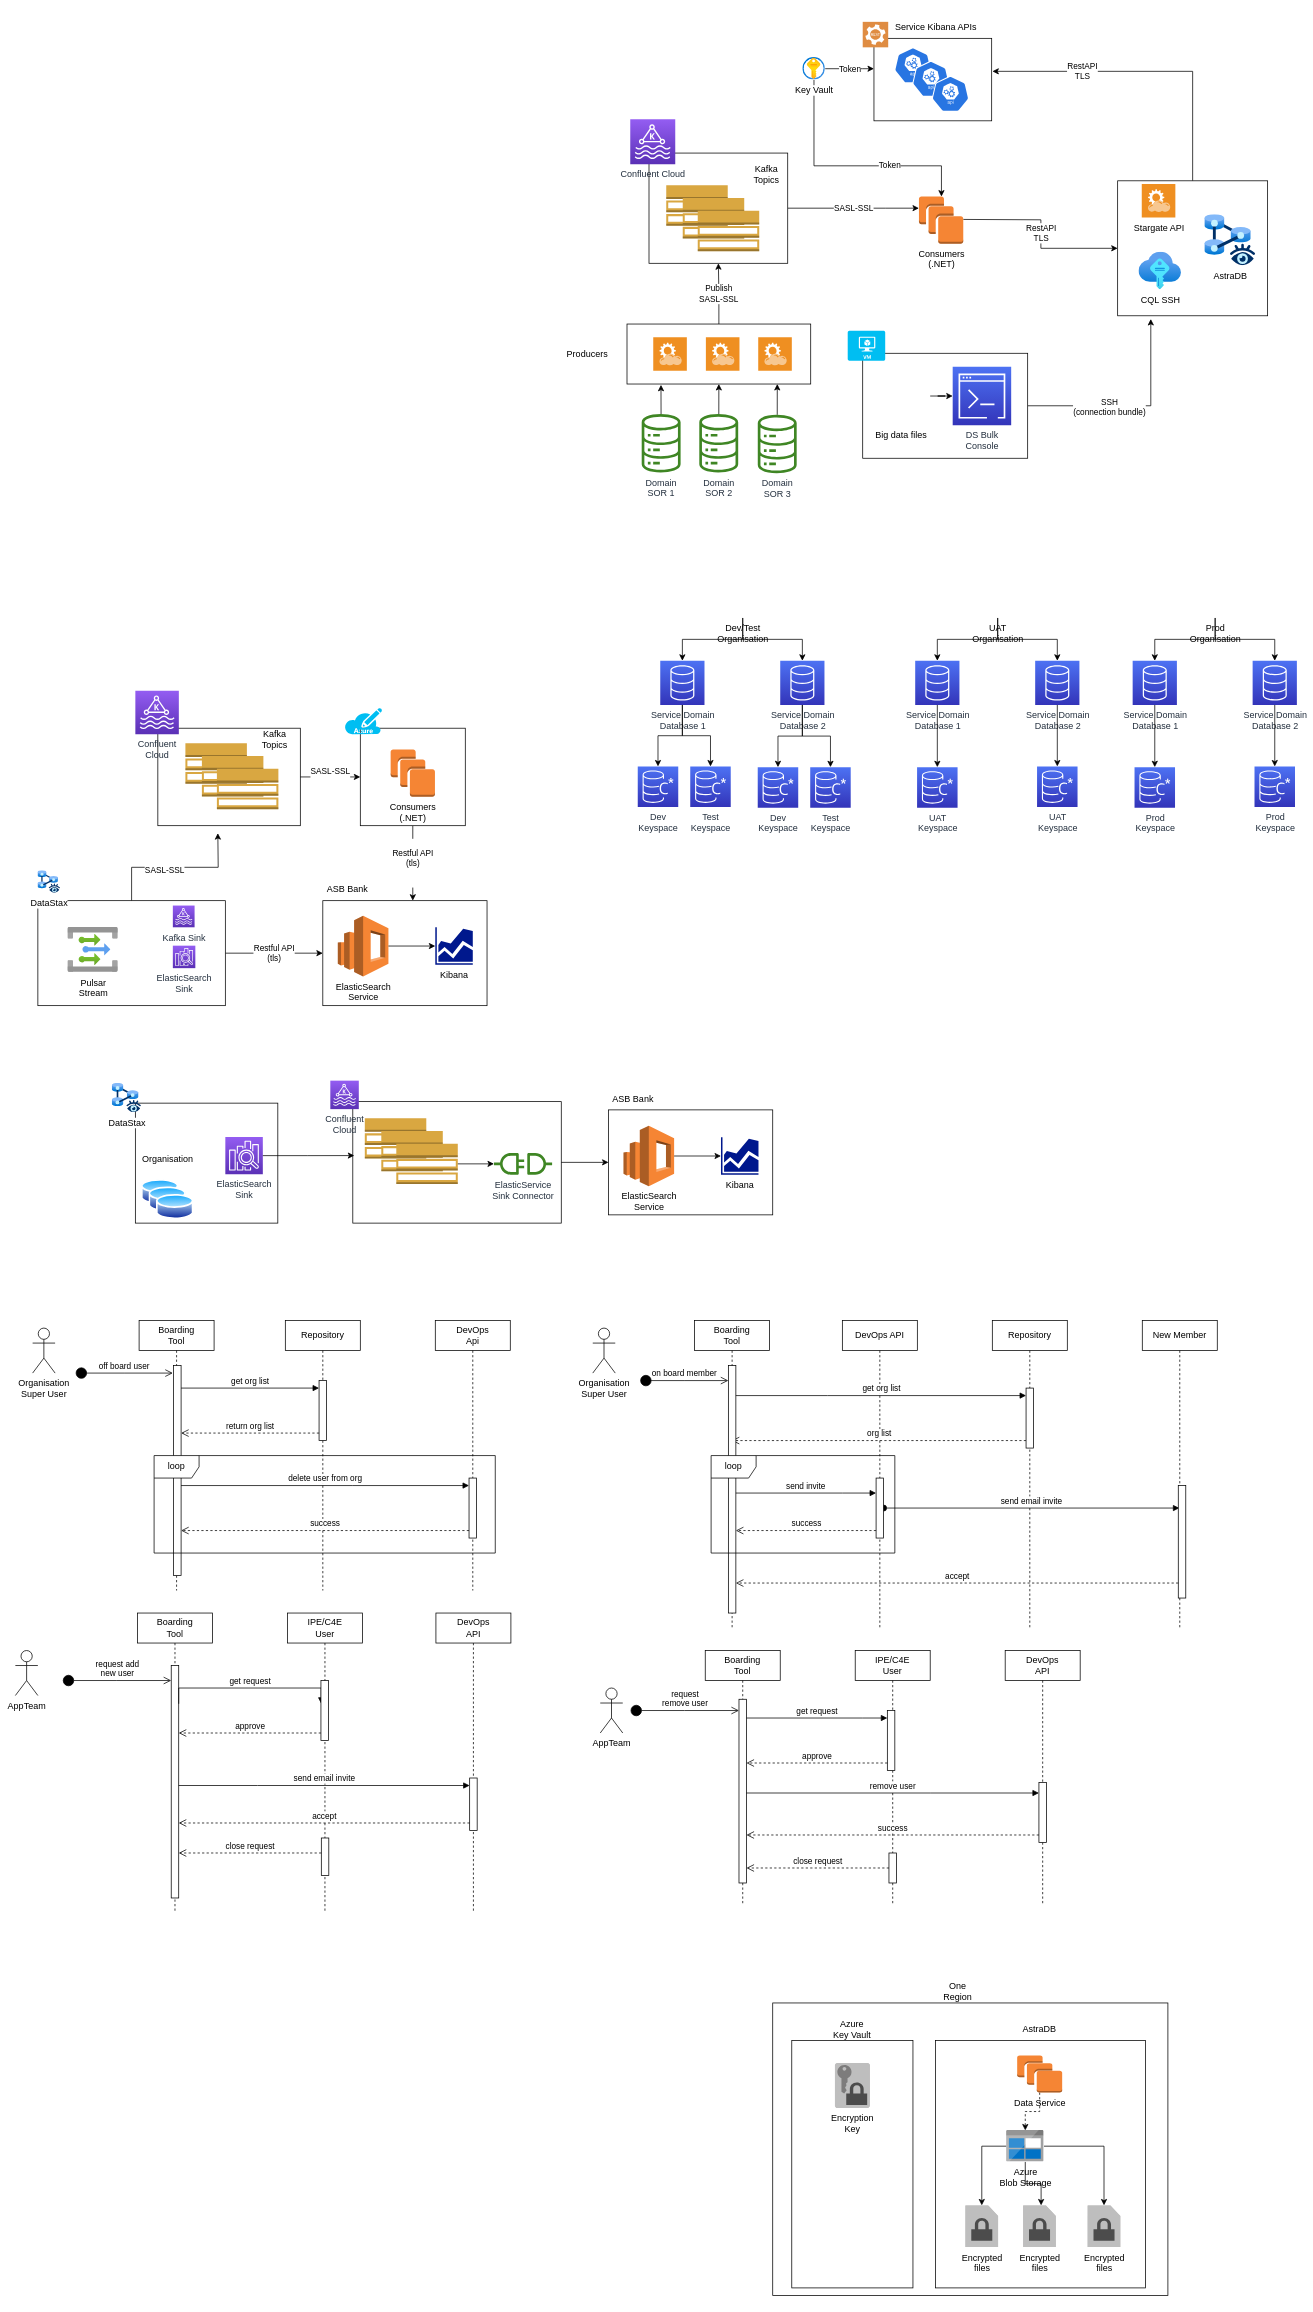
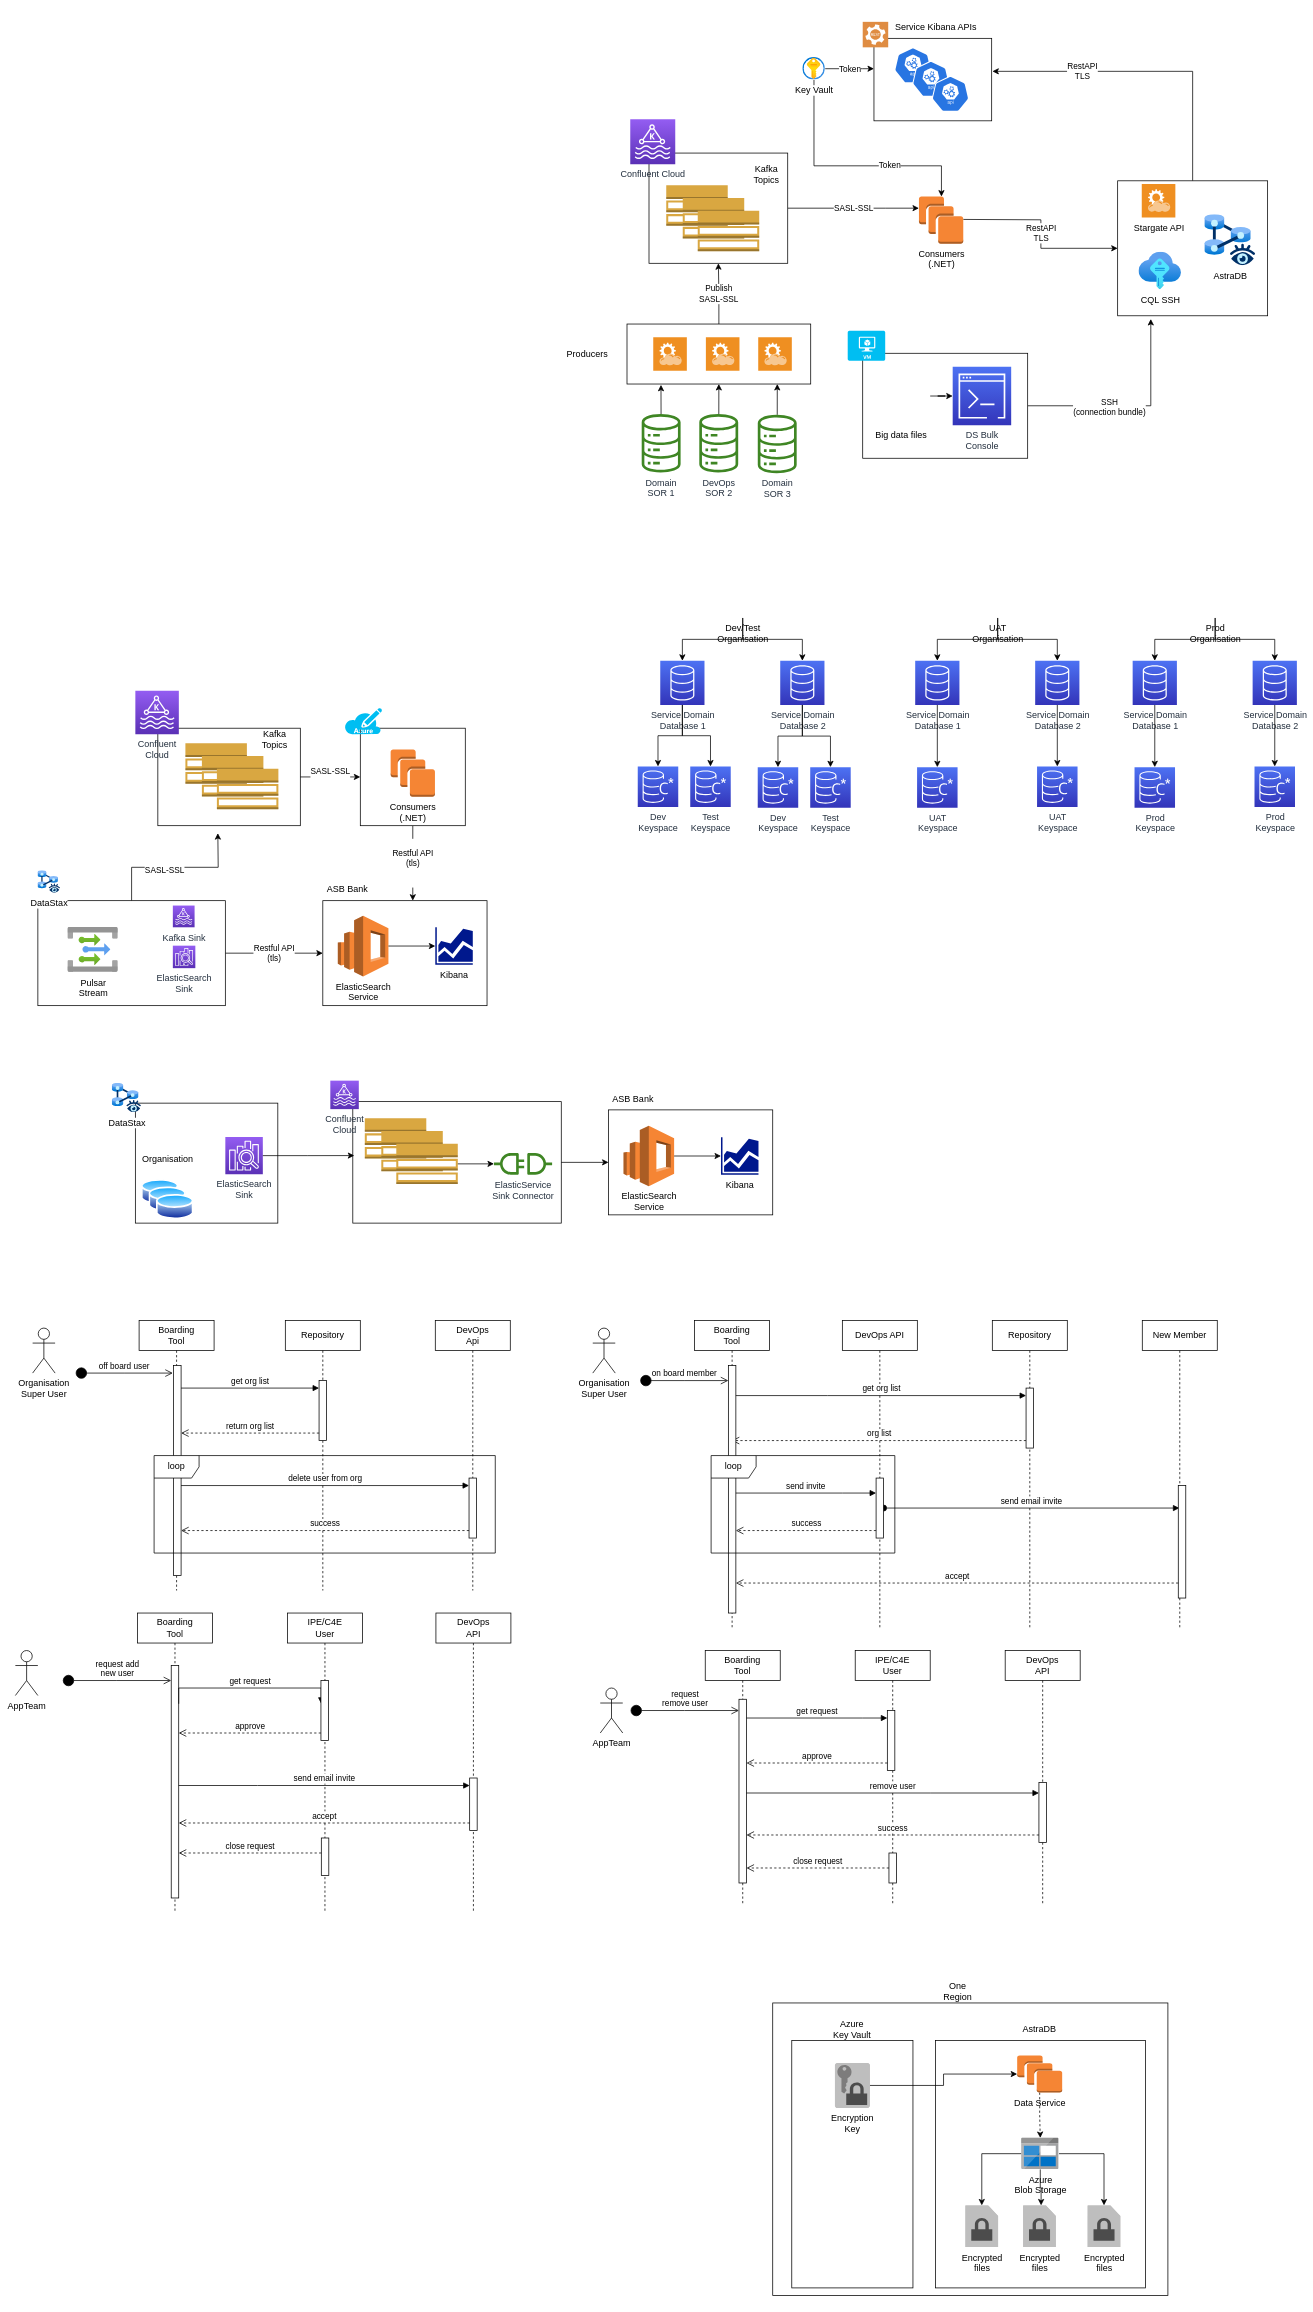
node "Domain SOR 2": label "Domain SOR 2" -> "DevOps SOR 2"
edge "Encryption Key" -> "Data Service": added
node "Azure Blob Storage": moved (1025, 2146) -> (1040, 2154)
